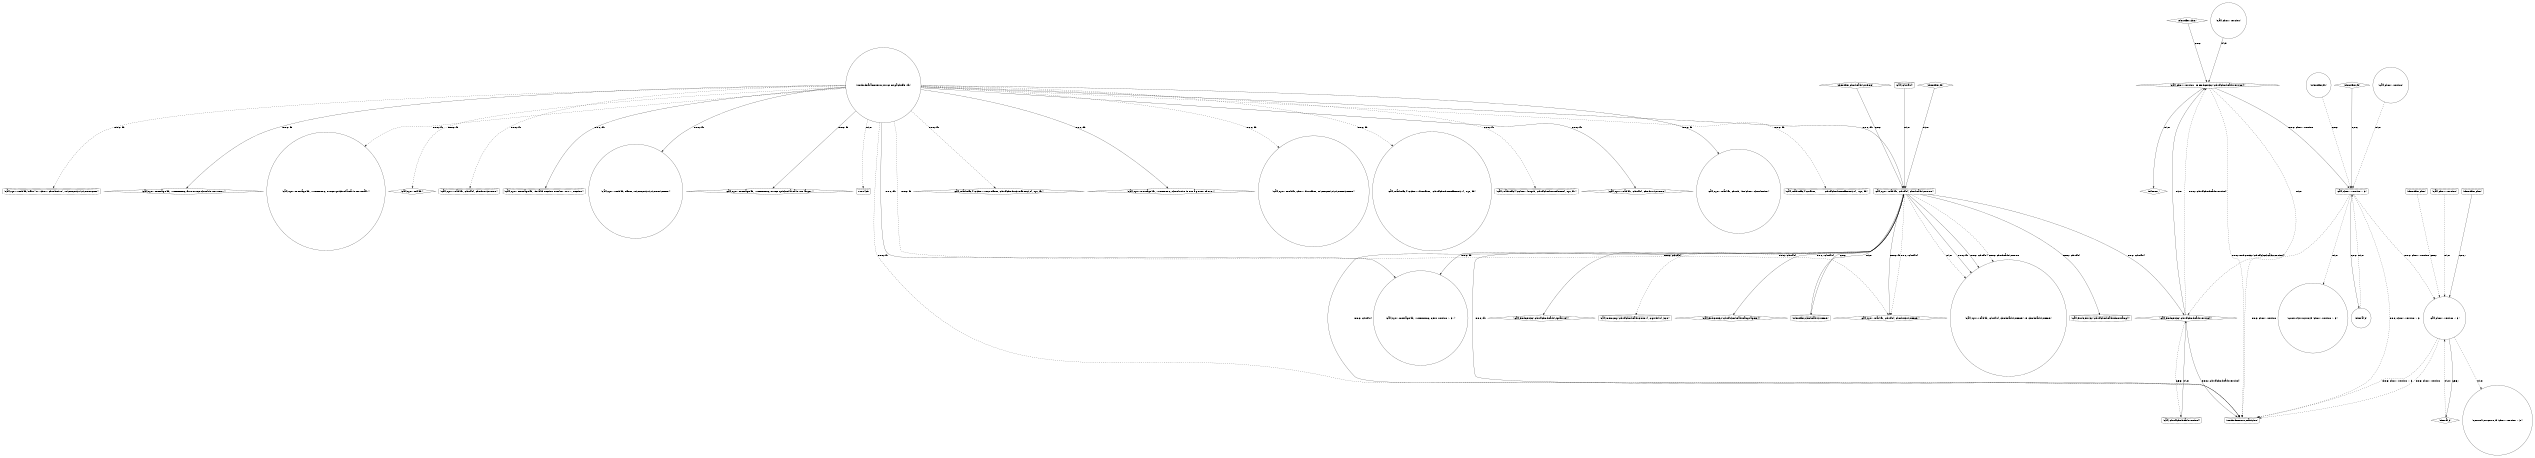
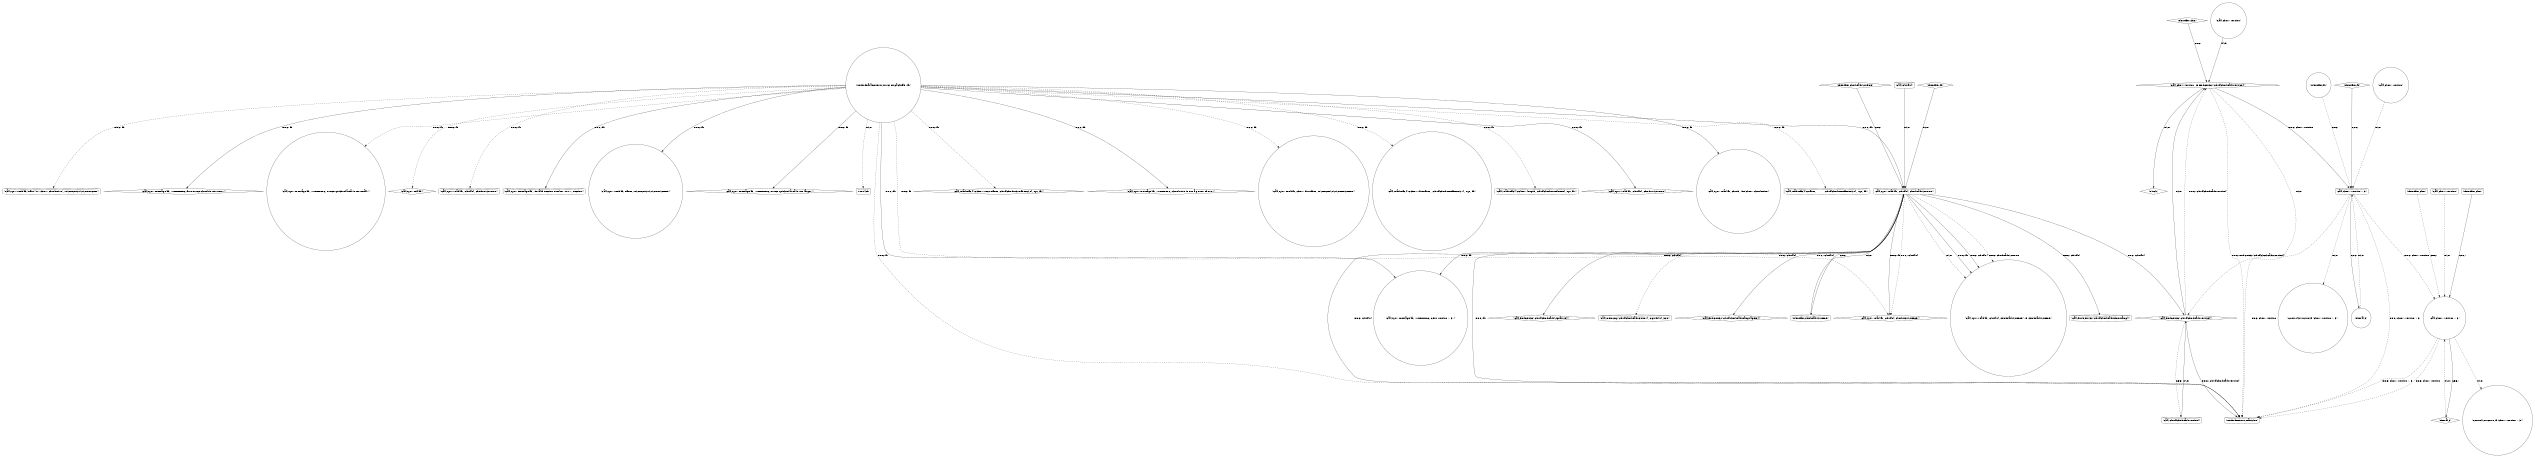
node "(FileLen,)": label "(FileLen,)" -> "(Block,)"
